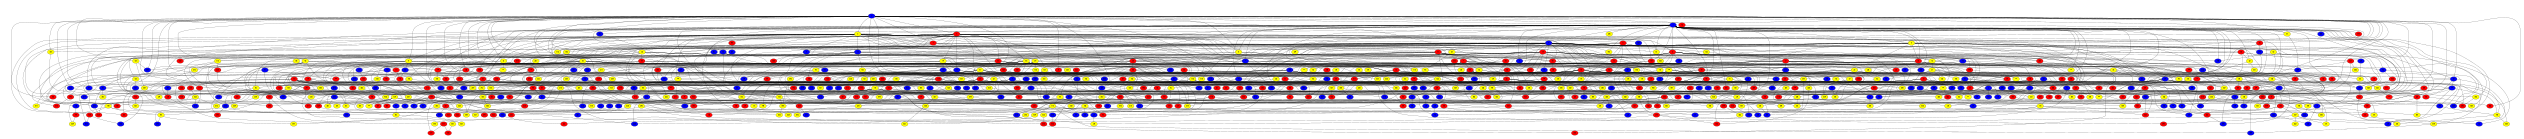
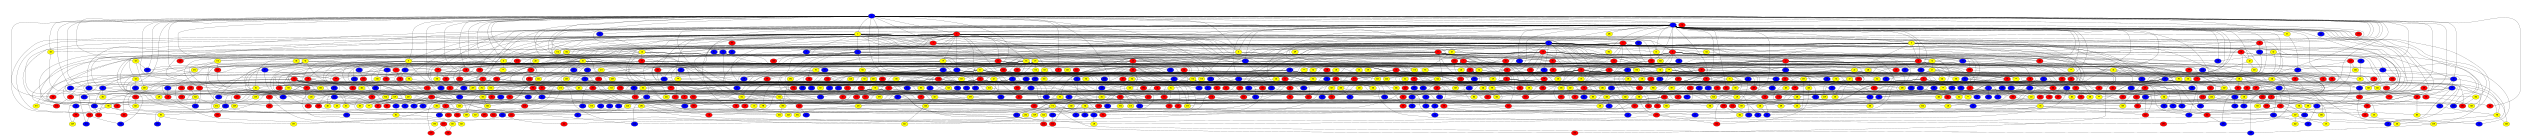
node "345": added
